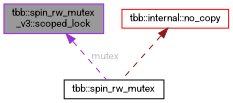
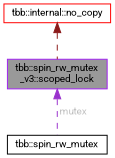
edge "tbb::spin_rw_mutex" -> "tbb::internal::no_copy": now "tbb::spin_rw_mutex _v3::scoped_lock" -> "tbb::internal::no_copy"
